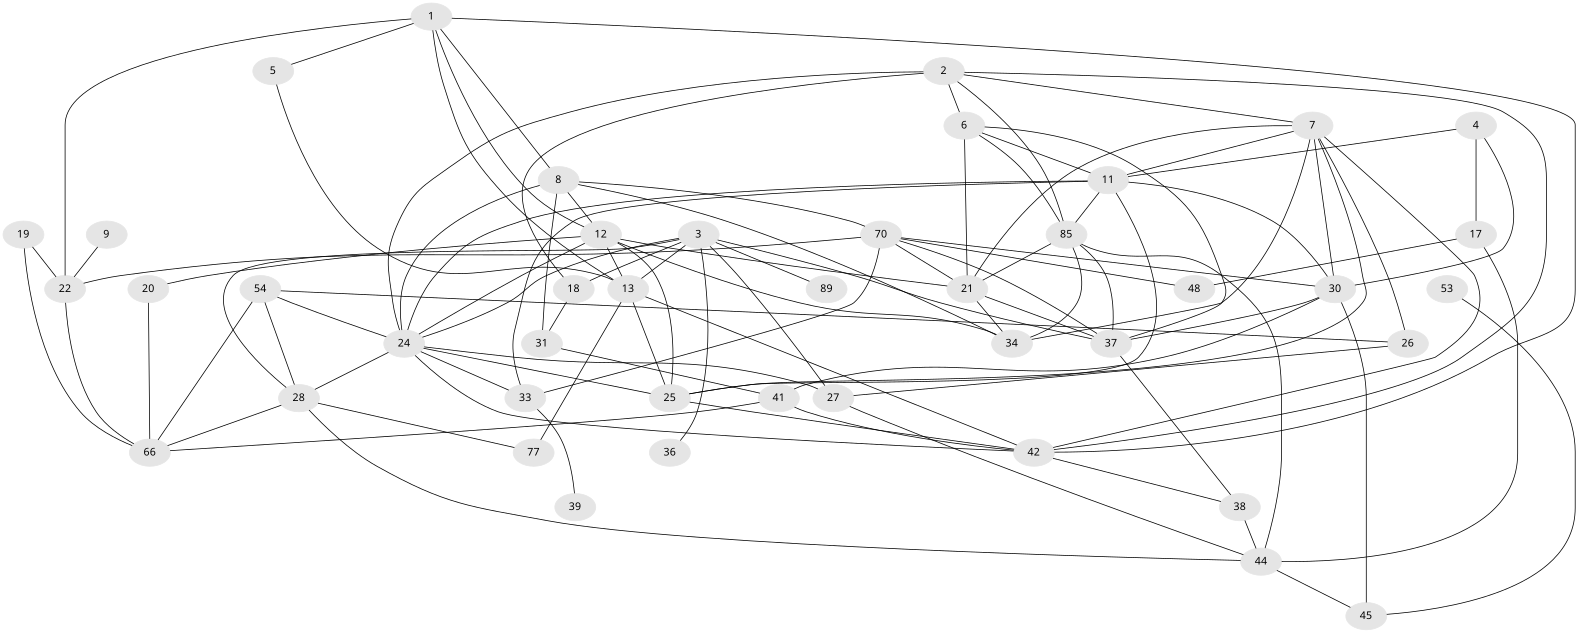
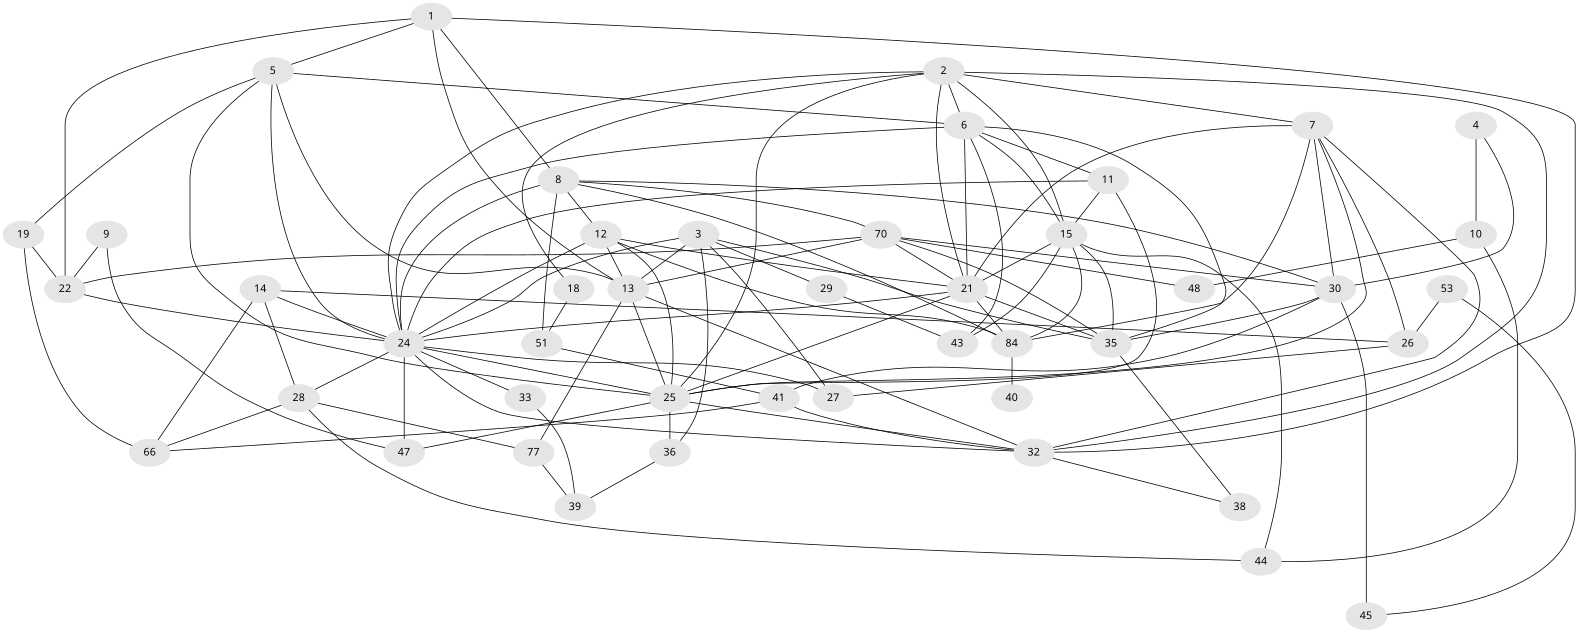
edge "5" -- "6": added
edge "5" -- "19": added
edge "1" -- "12": removed
edge "6" -- "24": added
edge "7" -- "11": removed
edge "4" -- "11": removed
edge "2" -- "25": added
edge "2" -- "21": added
edge "11" -- "30": now "8" -- "30"
edge "11" -- "33": removed
edge "5" -- "24": added
node "85": label "85" -> "15"
node "17": label "17" -> "10"
edge "3" -- "28": removed
edge "3" -- "18": removed
node "20": removed
node "54": label "54" -> "14"
node "89": label "89" -> "29"
edge "53" -- "26": added
edge "21" -- "24": added
edge "5" -- "25": added
edge "70" -- "33": now "70" -- "13"
node "31": label "31" -> "51"
edge "21" -- "25": added
node "43": added
node "34": label "34" -> "84"
node "37": label "37" -> "35"
edge "22" -- "66": now "22" -- "24"
node "40": added
edge "25" -- "36": added
node "47": added
node "42": label "42" -> "32"
edge "77" -- "39": added
edge "36" -- "39": added
edge "27" -- "44": removed
edge "38" -- "44": removed
edge "44" -- "45": removed
